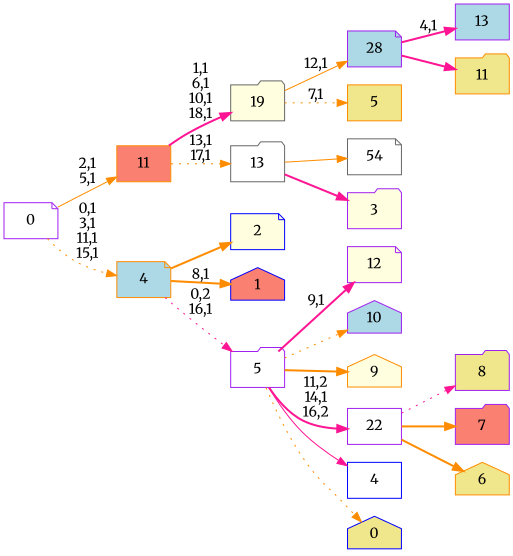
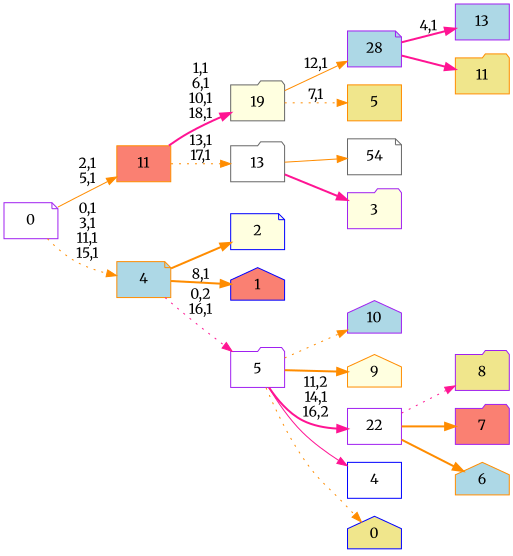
node "12": removed
node "6": fillcolor khaki -> lightblue
